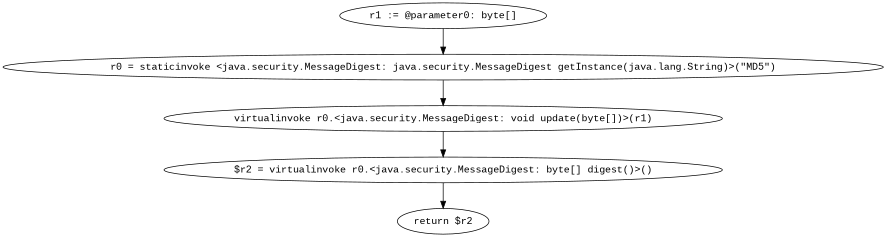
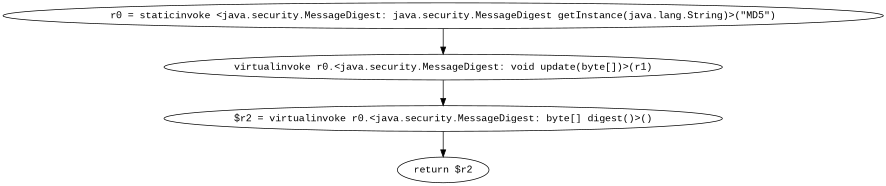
node "r1 := @parameter0: byte[]": removed
